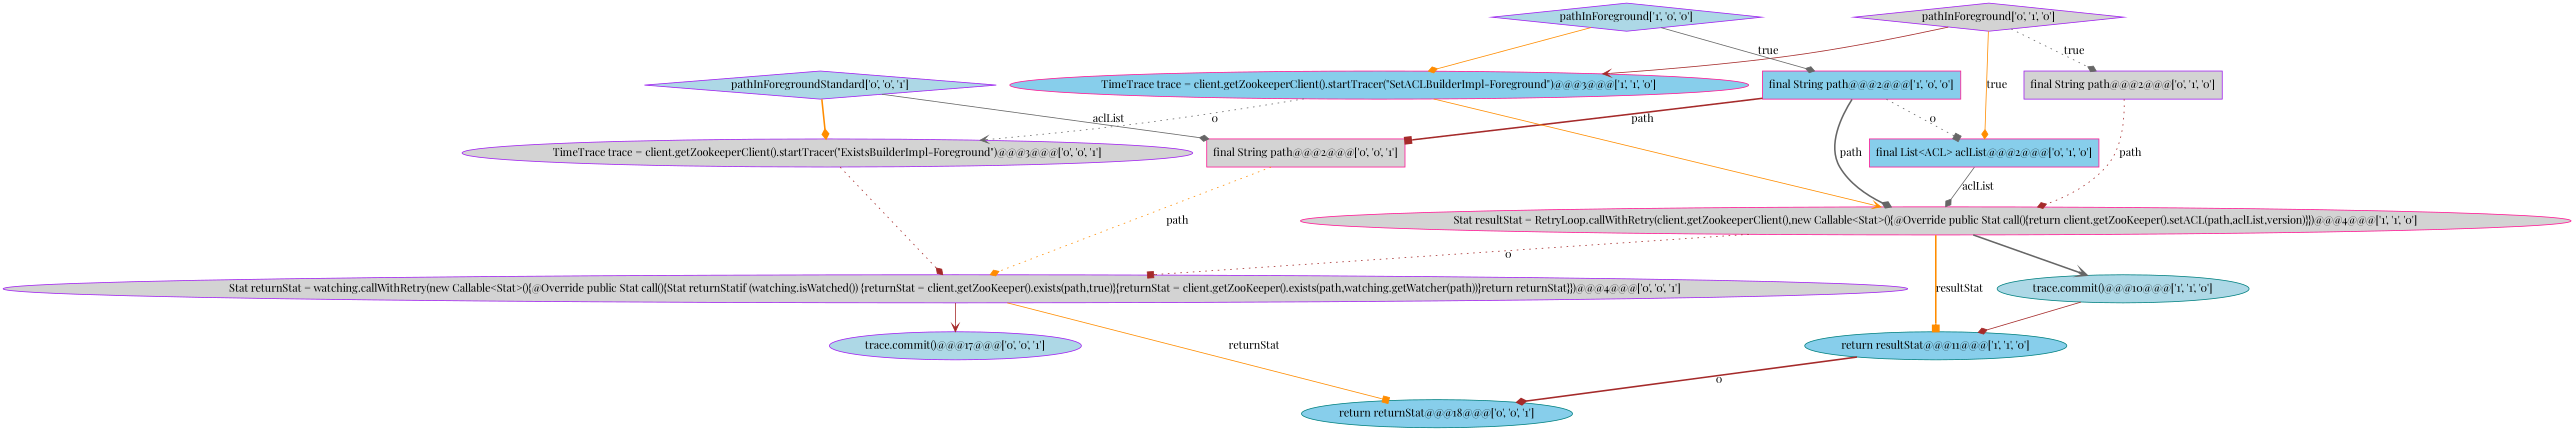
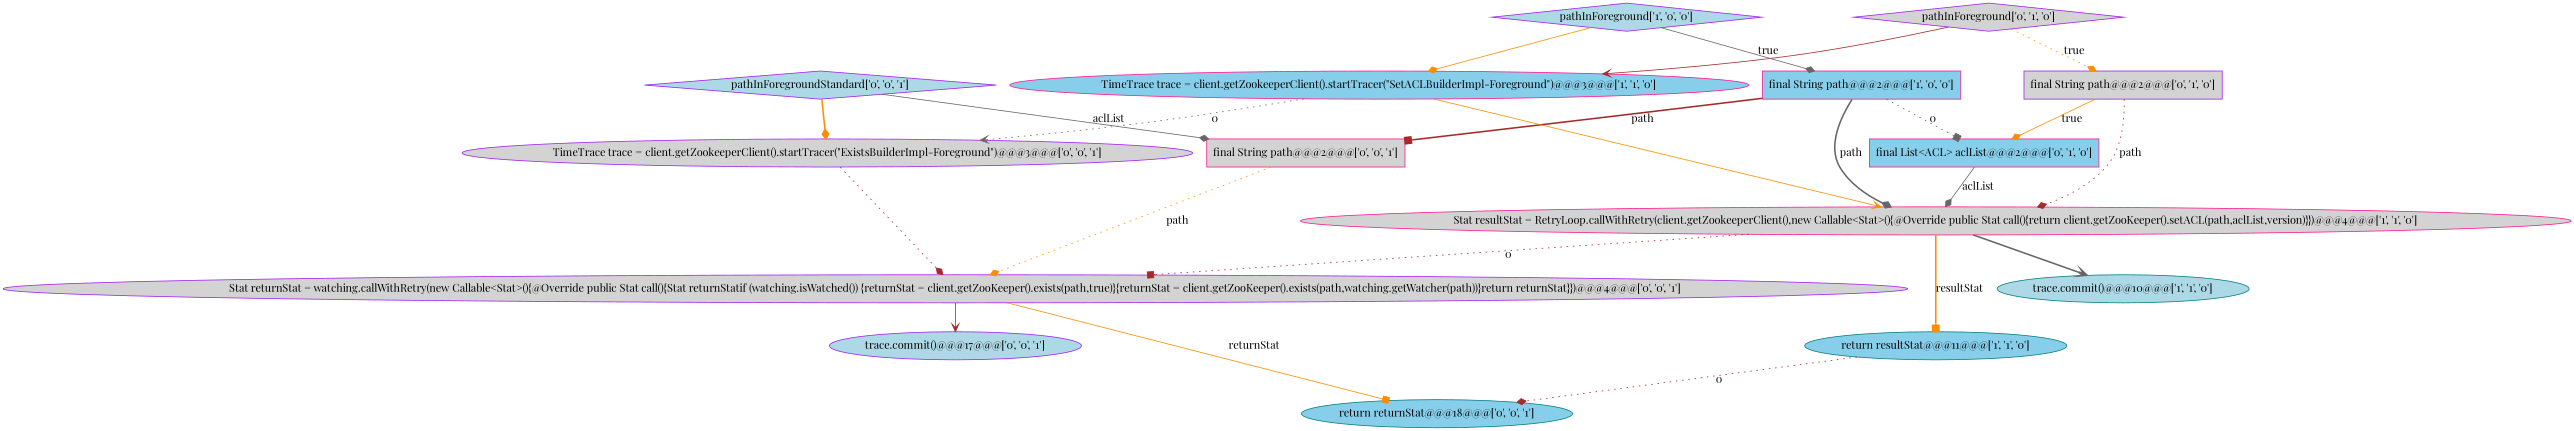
edge "pathInForeground['0', '1', '0']" -> "final String path@@@2@@@['0', '1', '0']": color gray40 -> darkorange
edge "pathInForeground['0', '1', '0']" -> "final List<ACL> aclList@@@2@@@['0', '1', '0']": now "final String path@@@2@@@['0', '1', '0']" -> "final List<ACL> aclList@@@2@@@['0', '1', '0']"
edge "trace.commit()@@@10@@@['1', '1', '0']" -> "return resultStat@@@11@@@['1', '1', '0']": removed
edge "return resultStat@@@11@@@['1', '1', '0']" -> "return returnStat@@@18@@@['0', '0', '1']": style bold -> dotted
